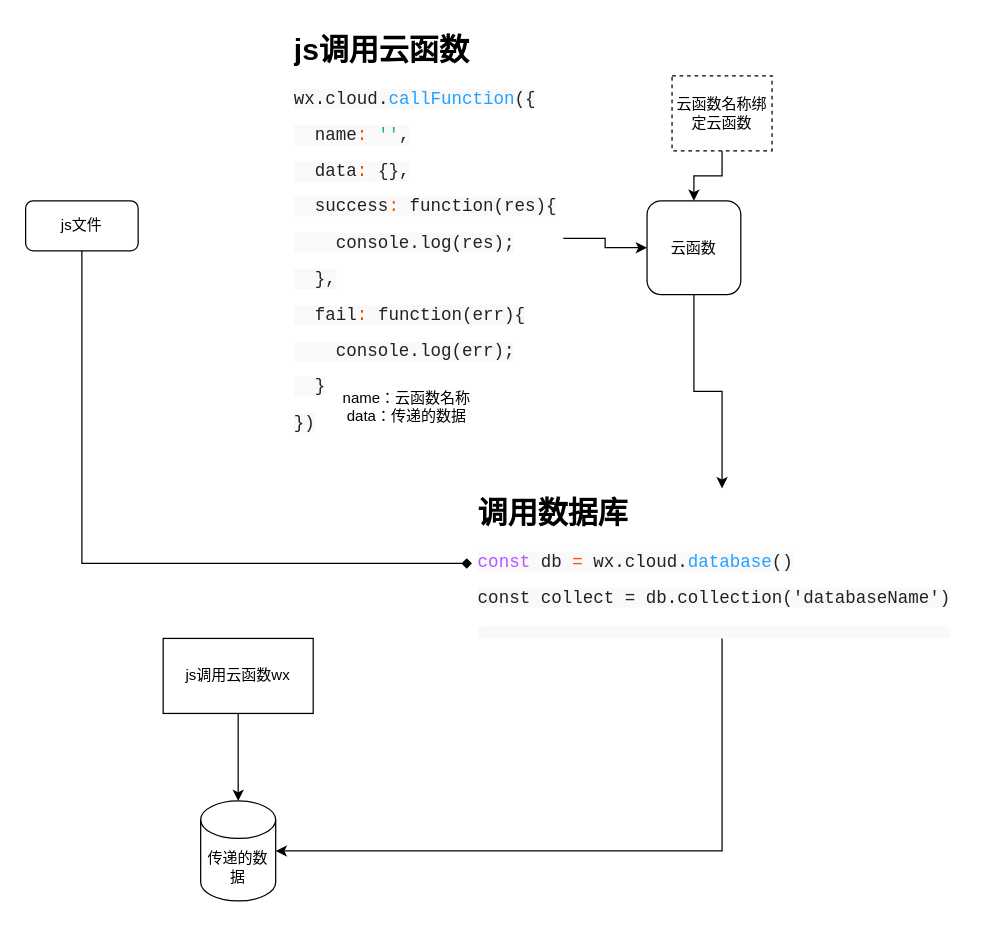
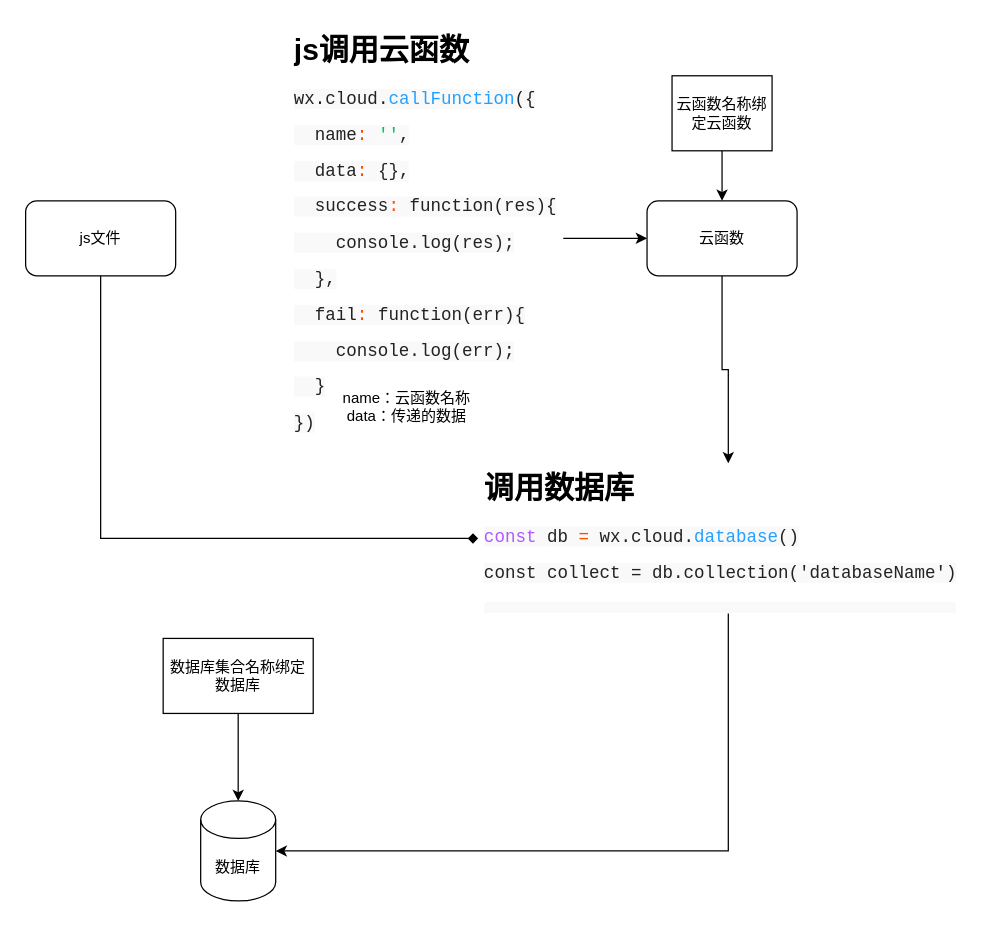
node "云函数名称绑定云函数": style dashed -> solid
node "js文件": size 113x50 -> 150x75
node "云函数": size 94x94 -> 150x75
node "调用数据库const db = wx.cloud.database() const collect = db.collection('databaseName')": moved (722, 563) -> (728, 538)
node "js调用云函数wx": label "js调用云函数wx" -> "数据库集合名称绑定数据库"
node "传递的数据": label "传递的数据" -> "数据库"
